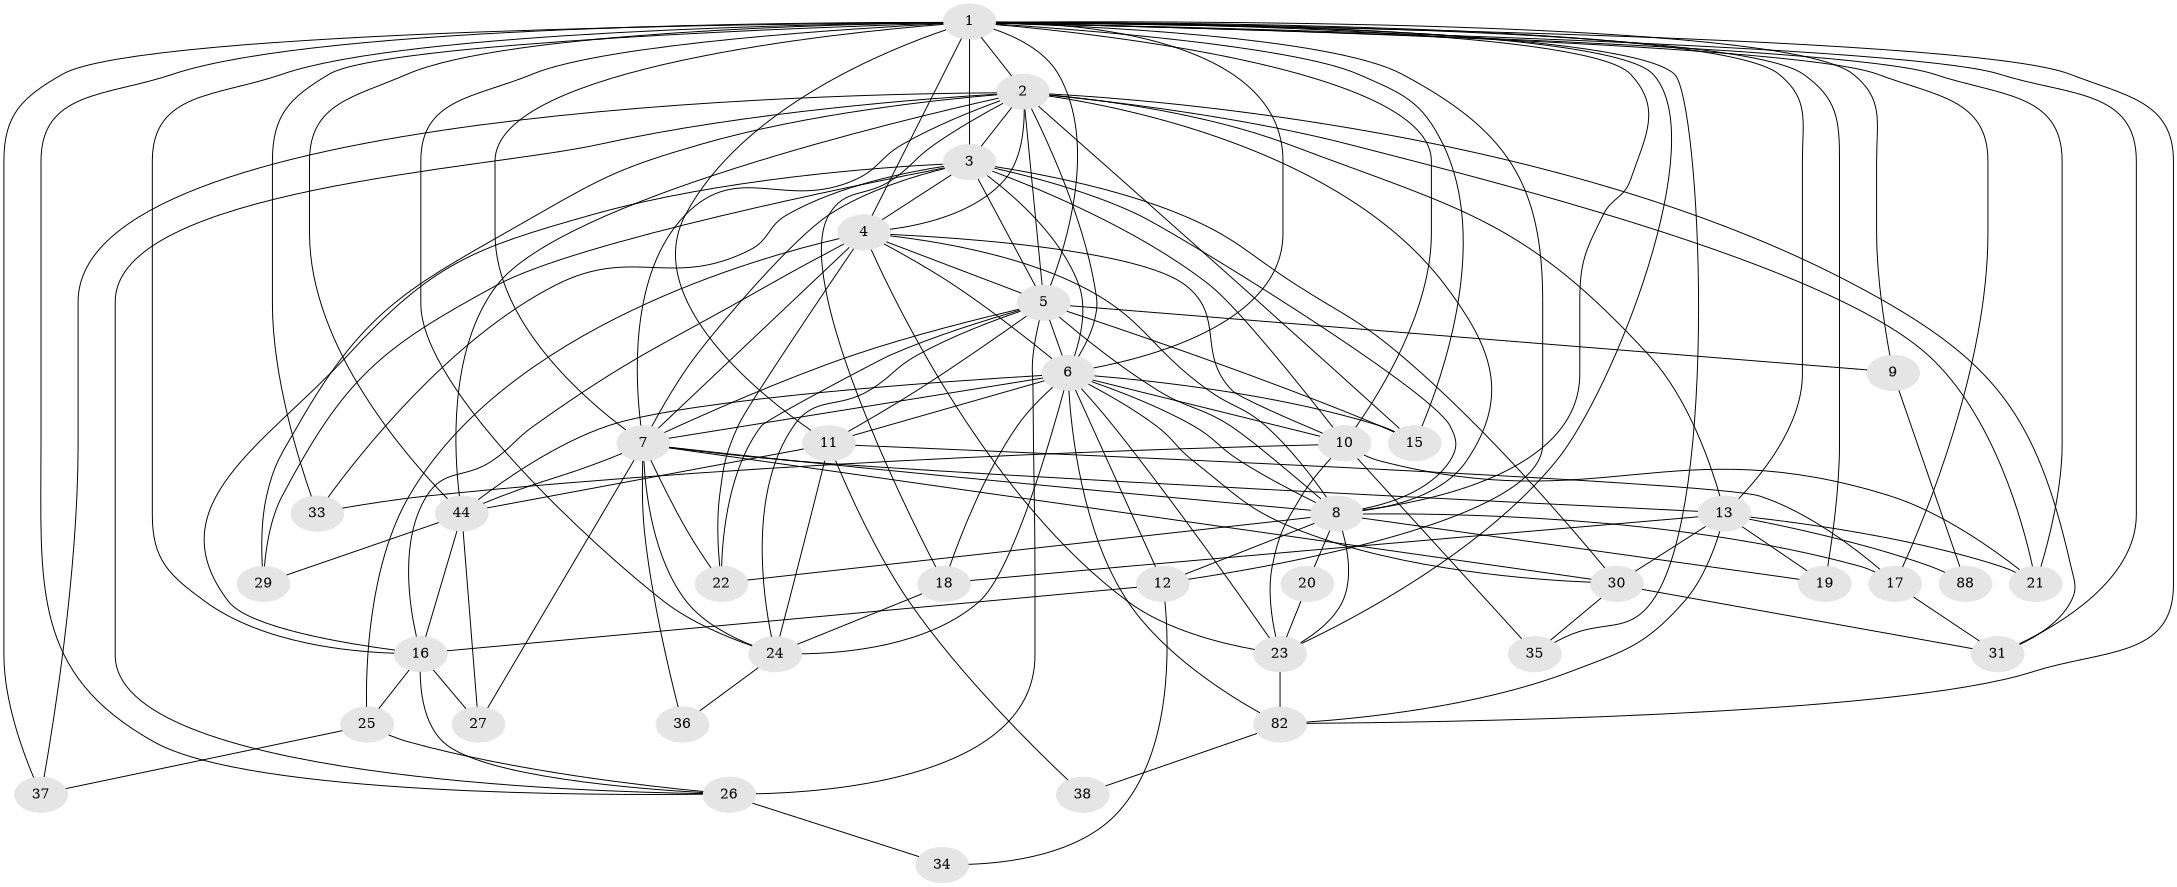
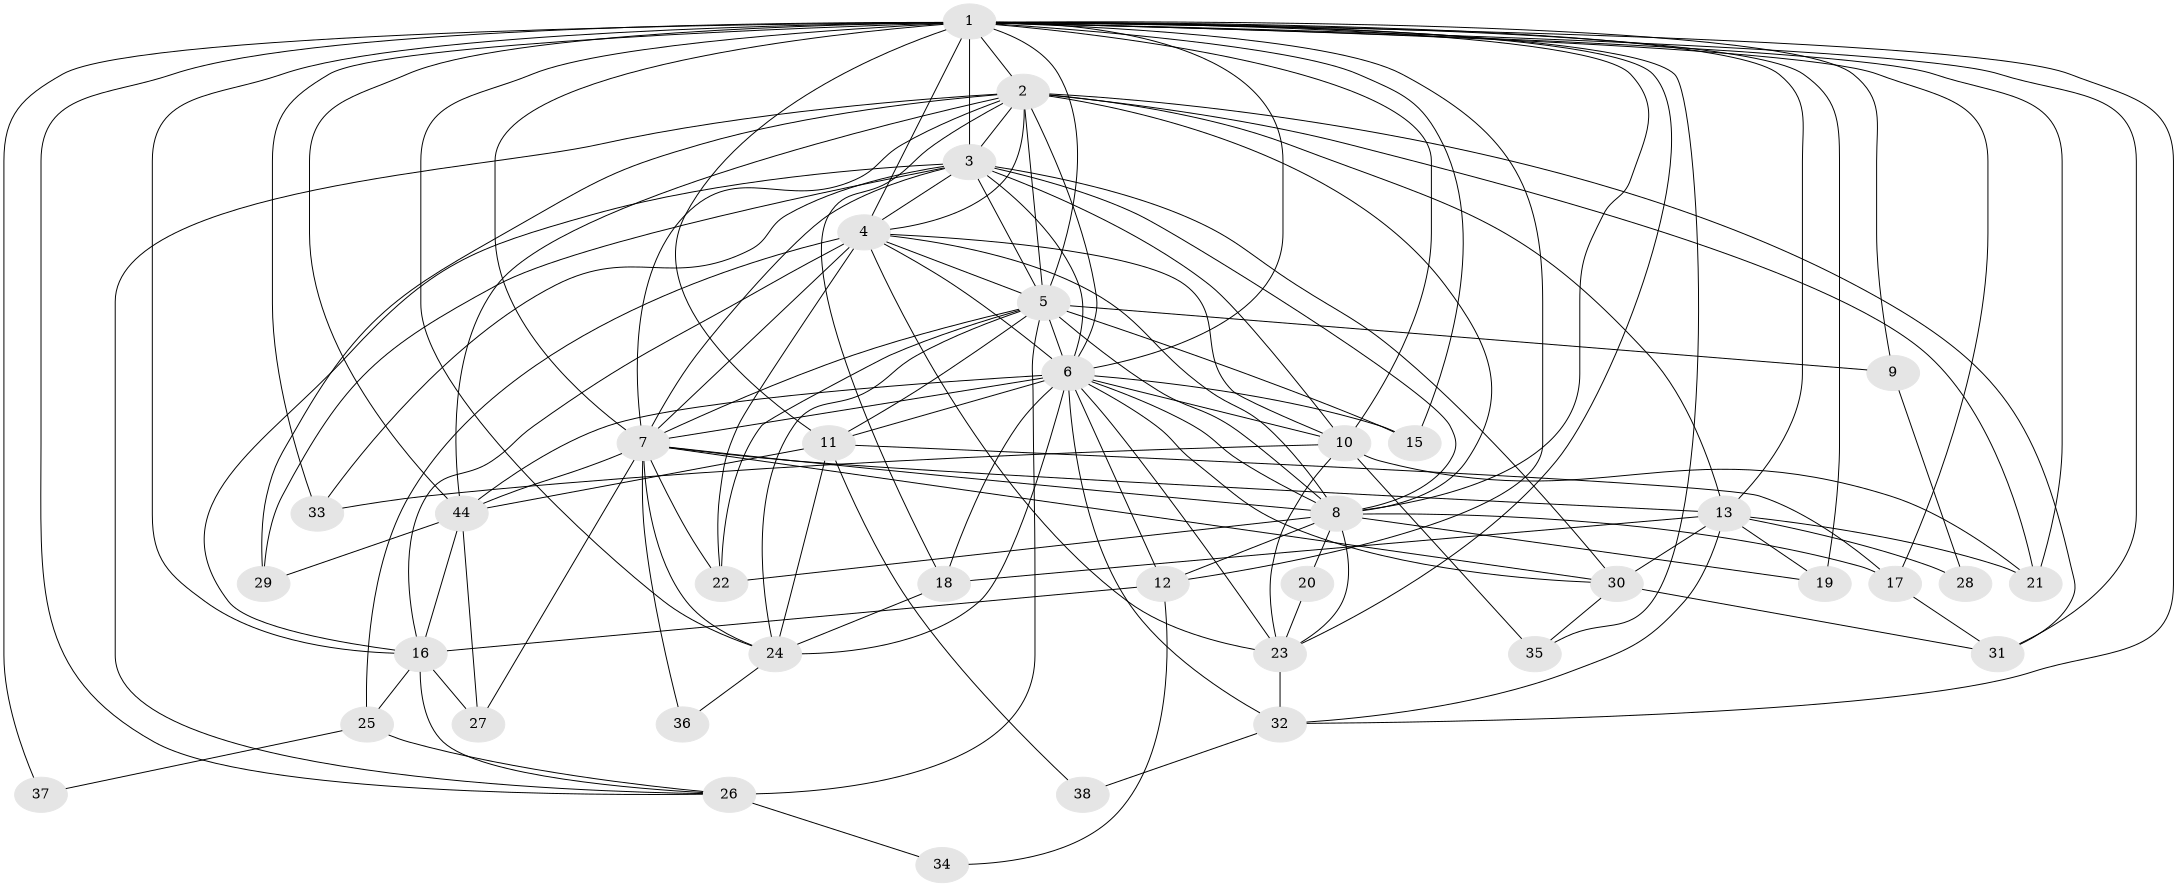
edge "2" -- "37": removed
edge "2" -- "15": removed
node "88": label "88" -> "28"
node "82": label "82" -> "32"
